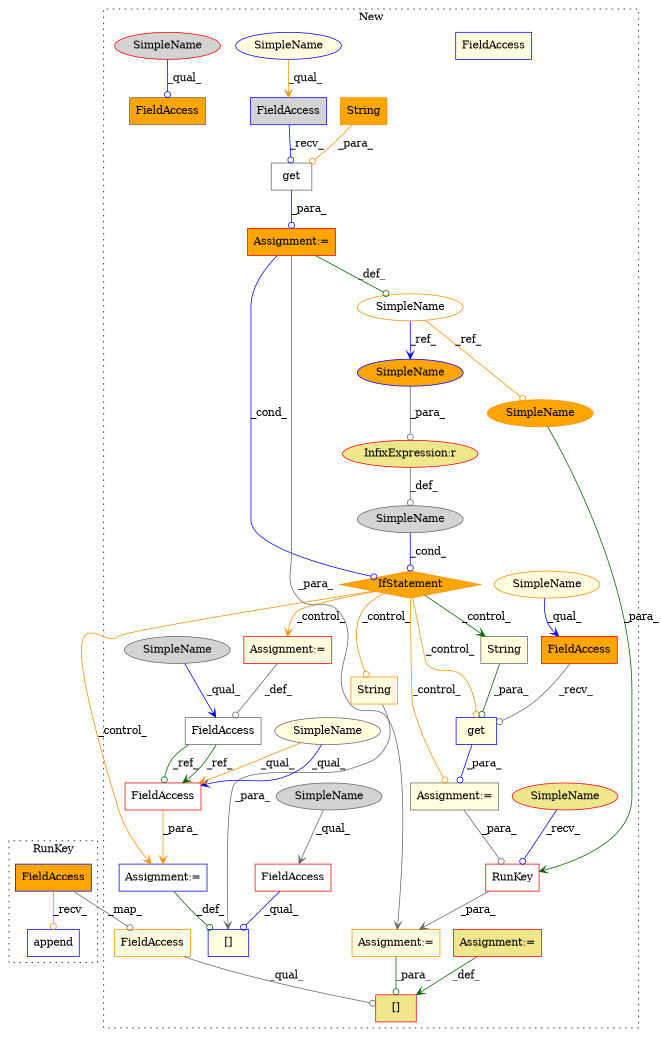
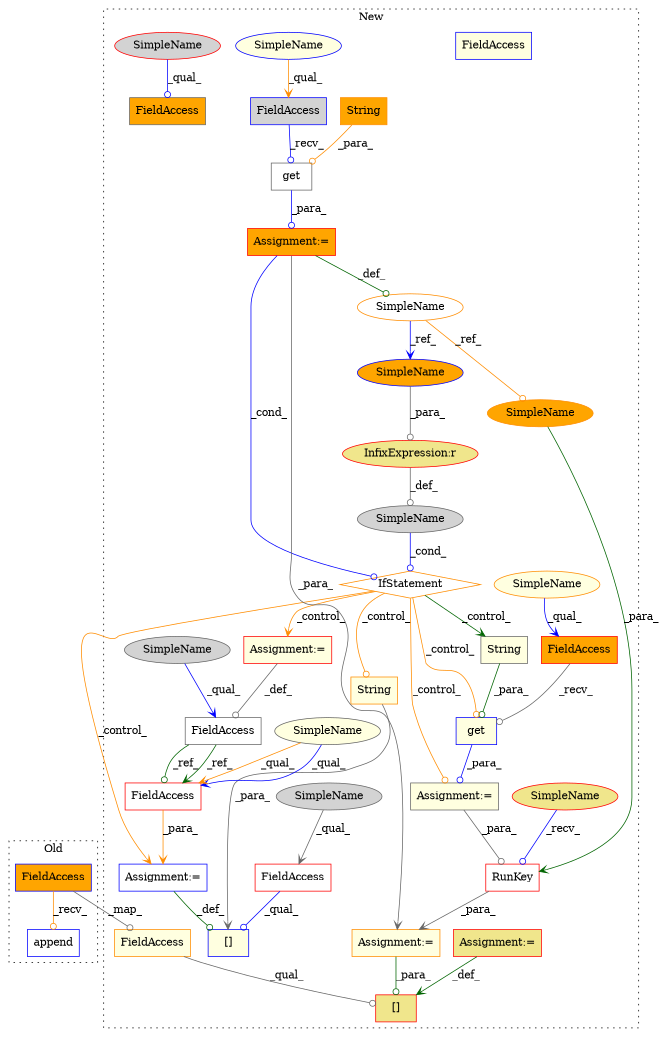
node "IfStatement": fillcolor orange -> white
cluster "RunKey": label "RunKey" -> "Old"
